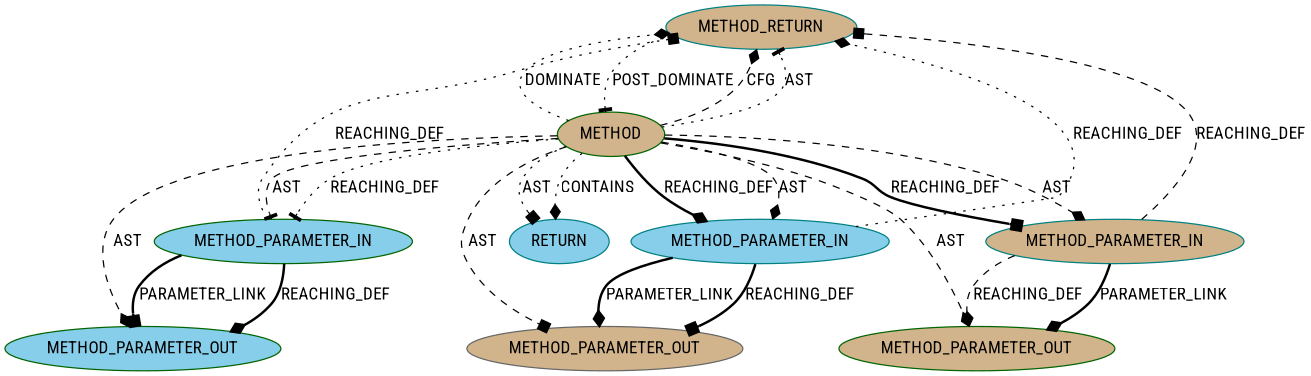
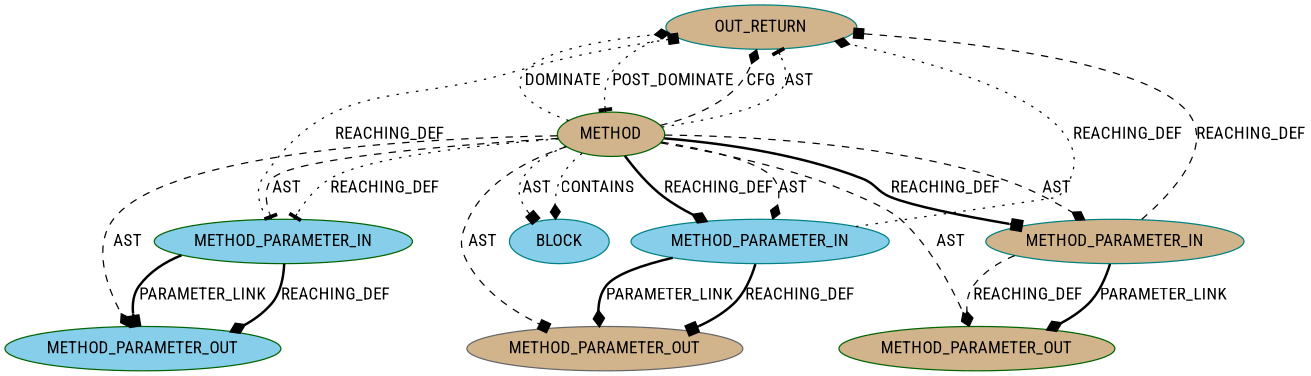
node "METHOD_RETURN": label "METHOD_RETURN" -> "OUT_RETURN"
node "RETURN": label "RETURN" -> "BLOCK"
